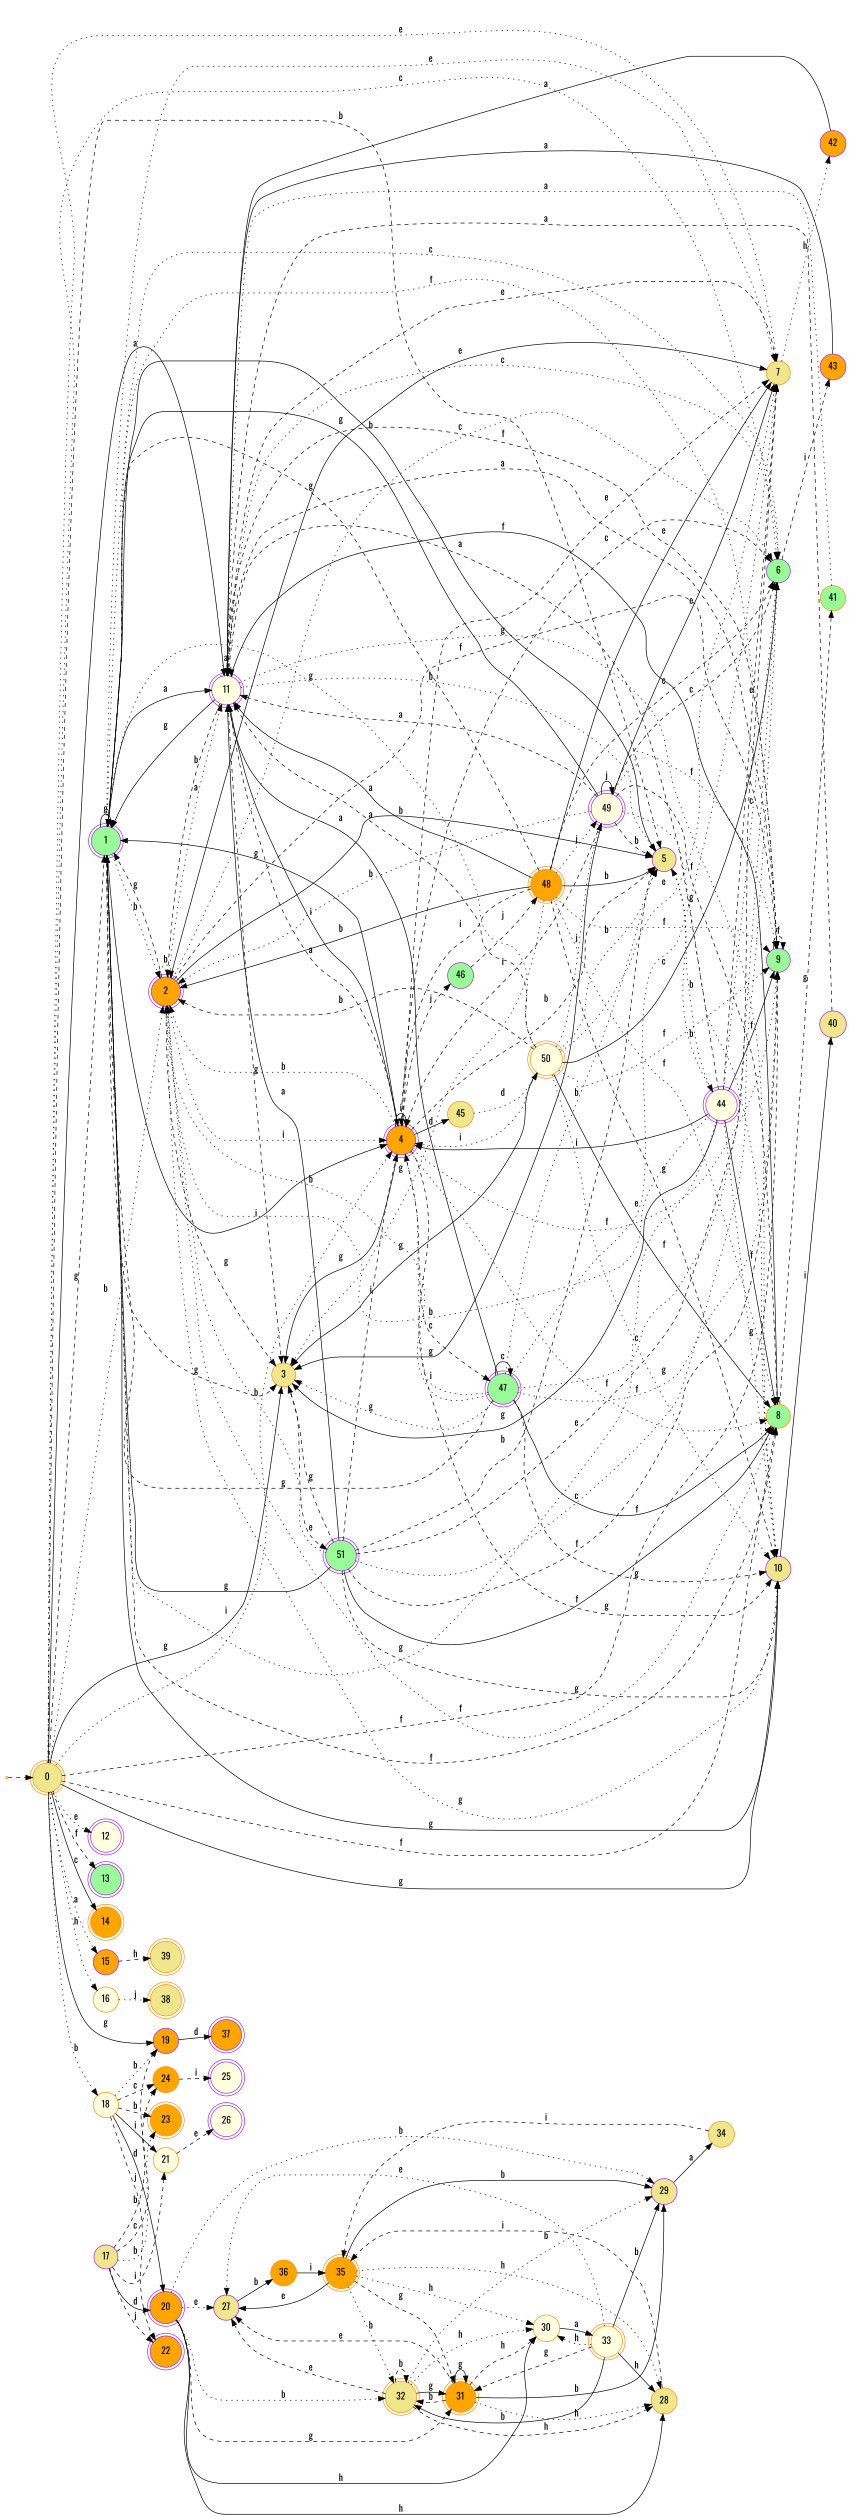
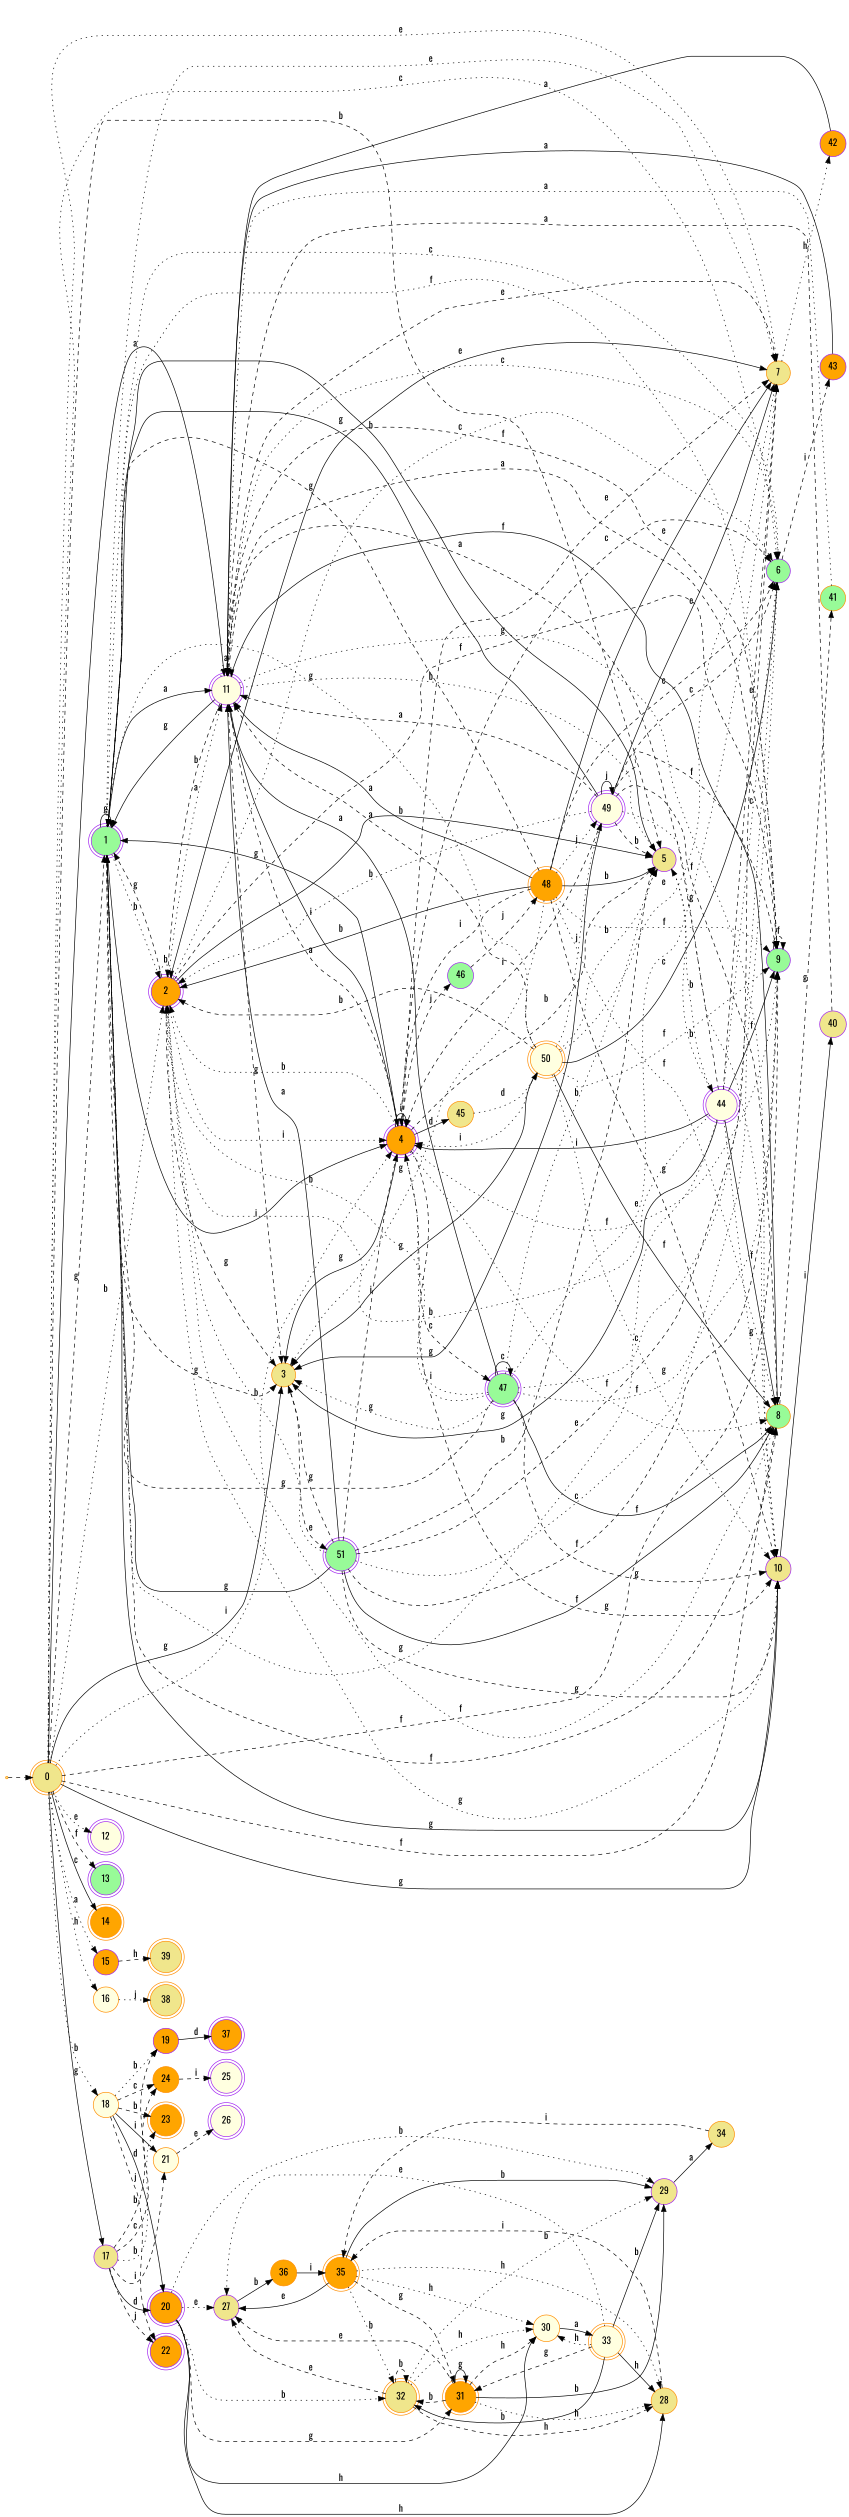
edge "49" -> "9": style dotted -> dashed
edge "0" -> "19": now "0" -> "17"
edge "32" -> "31": removed, label "g"
